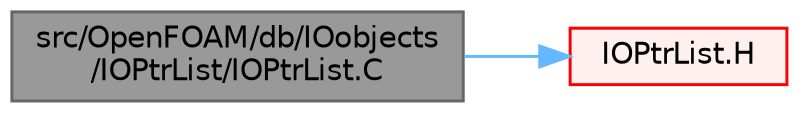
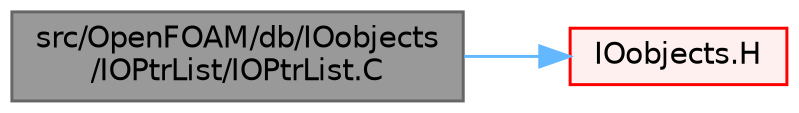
node "IOPtrList.H": label "IOPtrList.H" -> "IOobjects.H"
